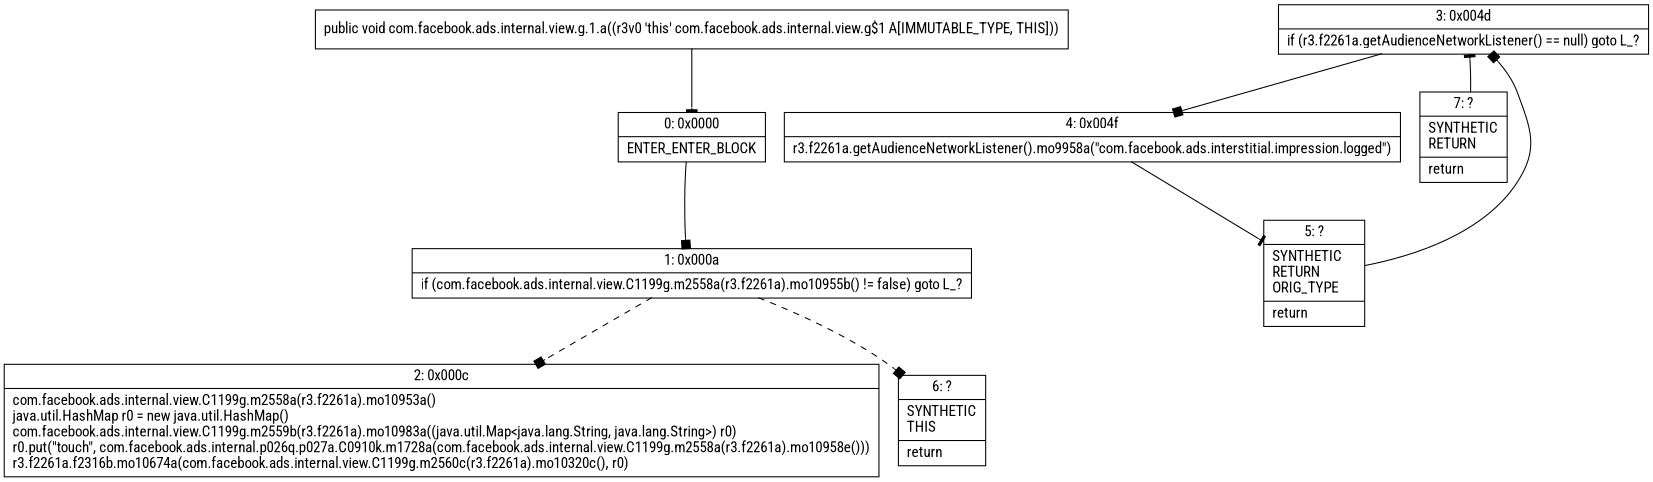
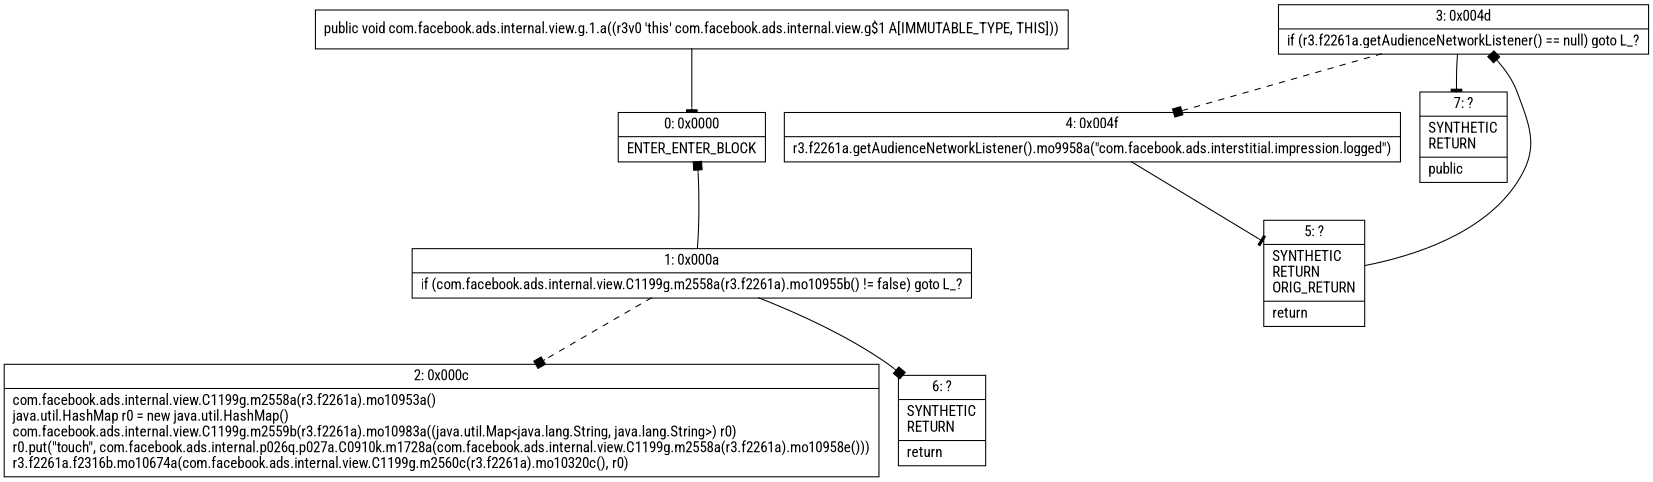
edge "7: ?" -> "3: 0x004d": reversed
edge "3: 0x004d" -> "4: 0x004f": style solid -> dashed
node "7: ?": text "return" -> "public"
edge "0: 0x0000" -> "1: 0x000a": reversed
node "5: ?": text "ORIG_TYPE" -> "ORIG_RETURN"
edge "1: 0x000a" -> "6: ?": style dashed -> solid
node "6: ?": text "THIS" -> "RETURN"
